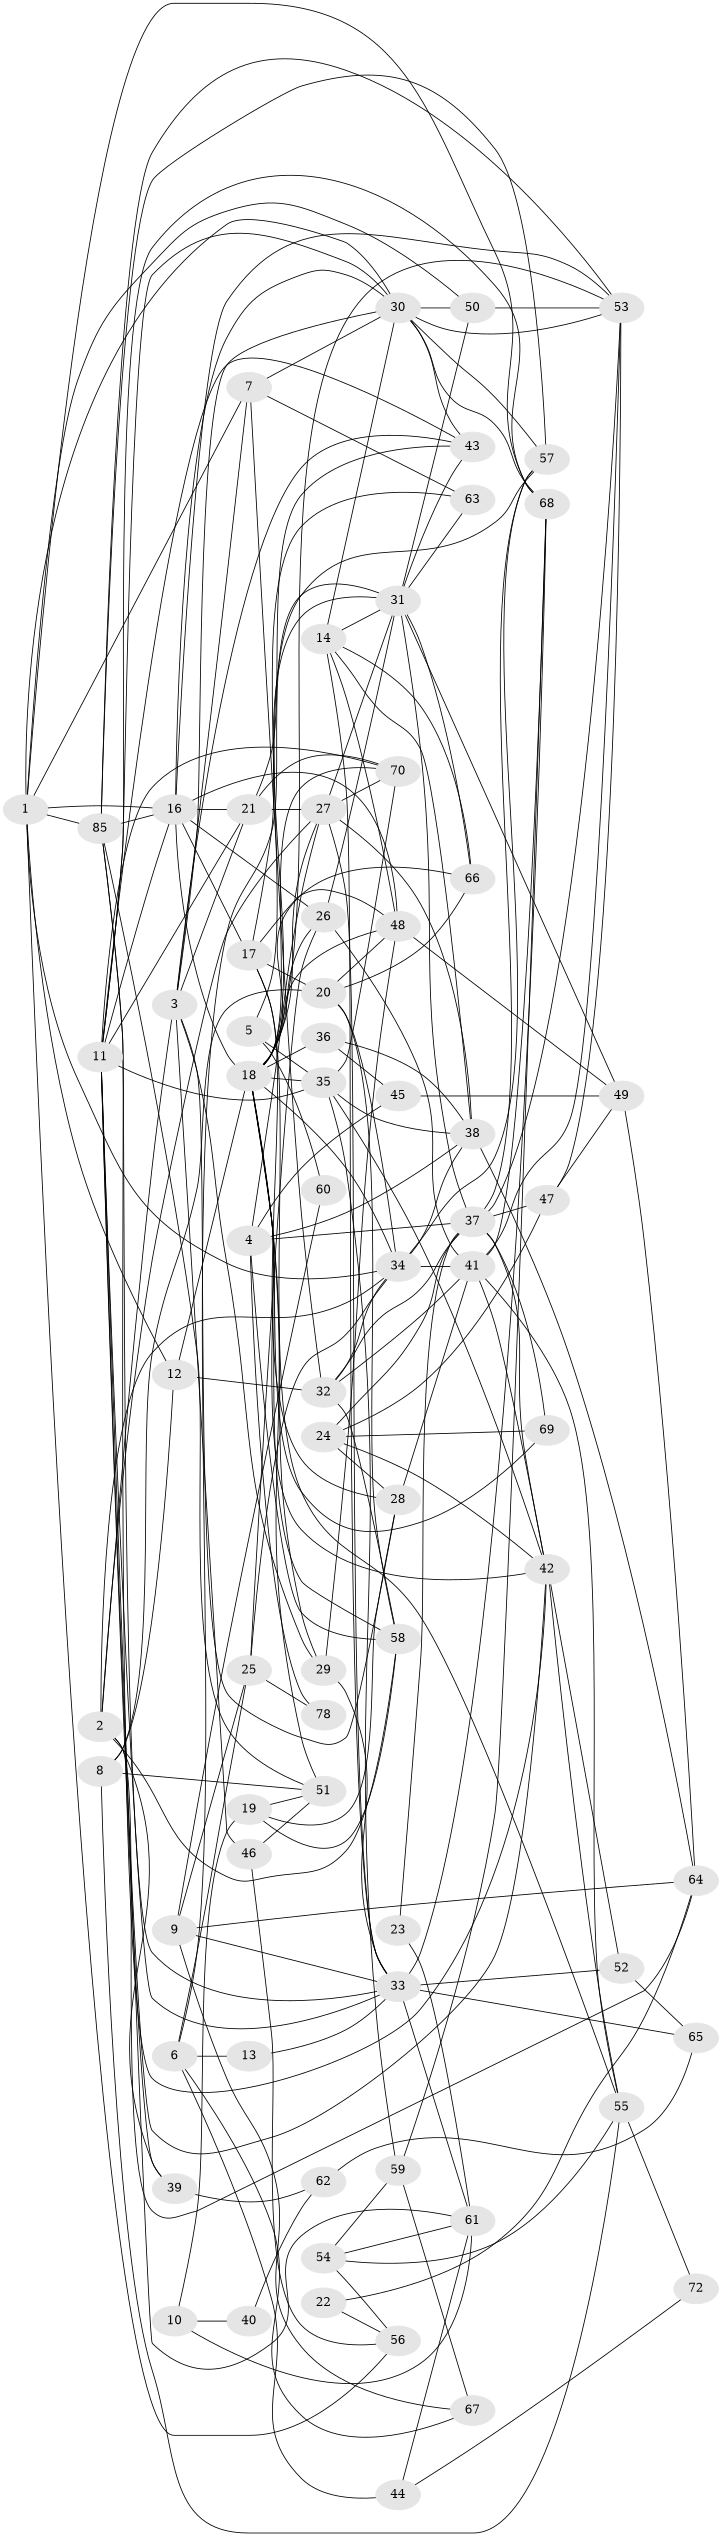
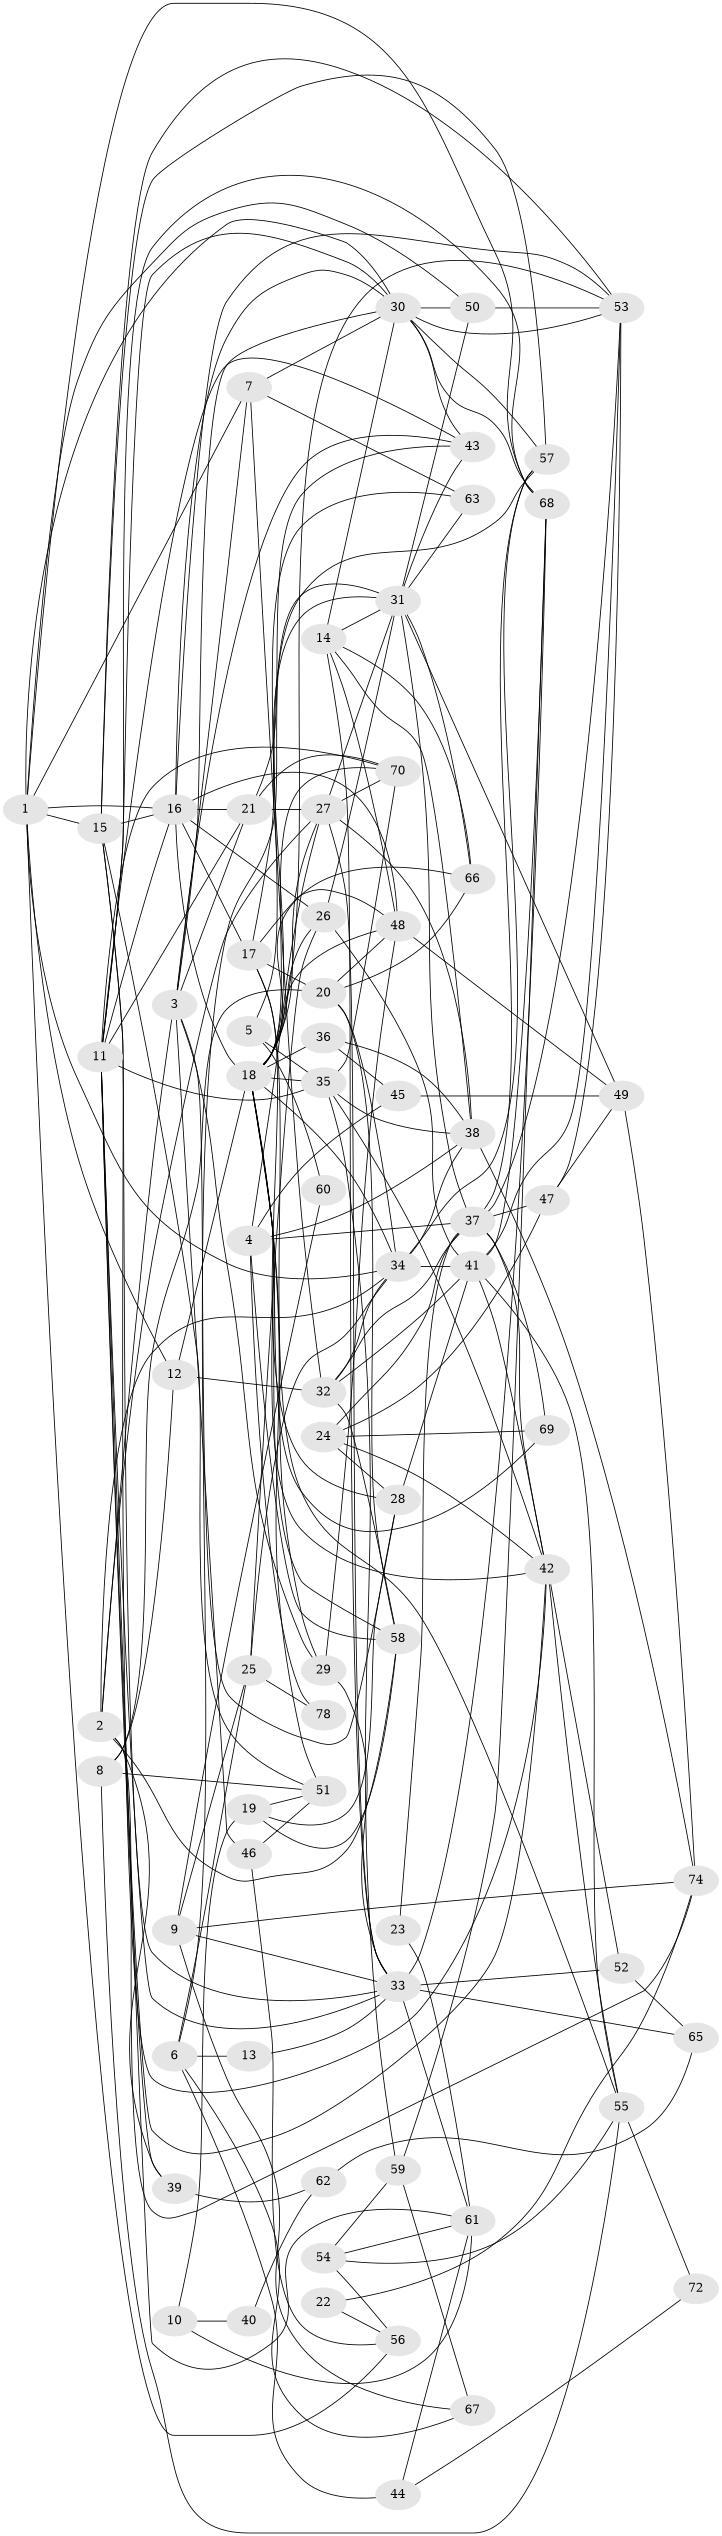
node "85": label "85" -> "15"
node "64": label "64" -> "74"
